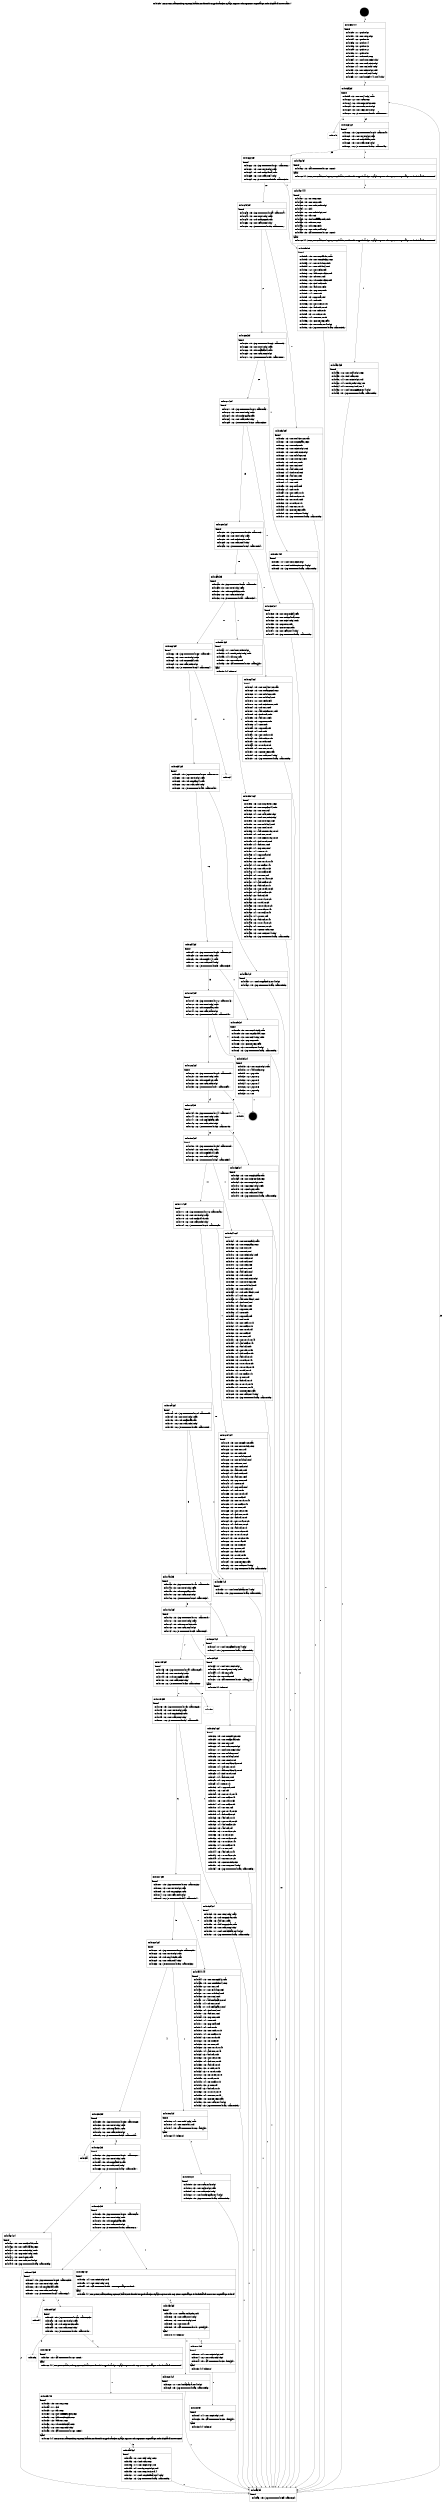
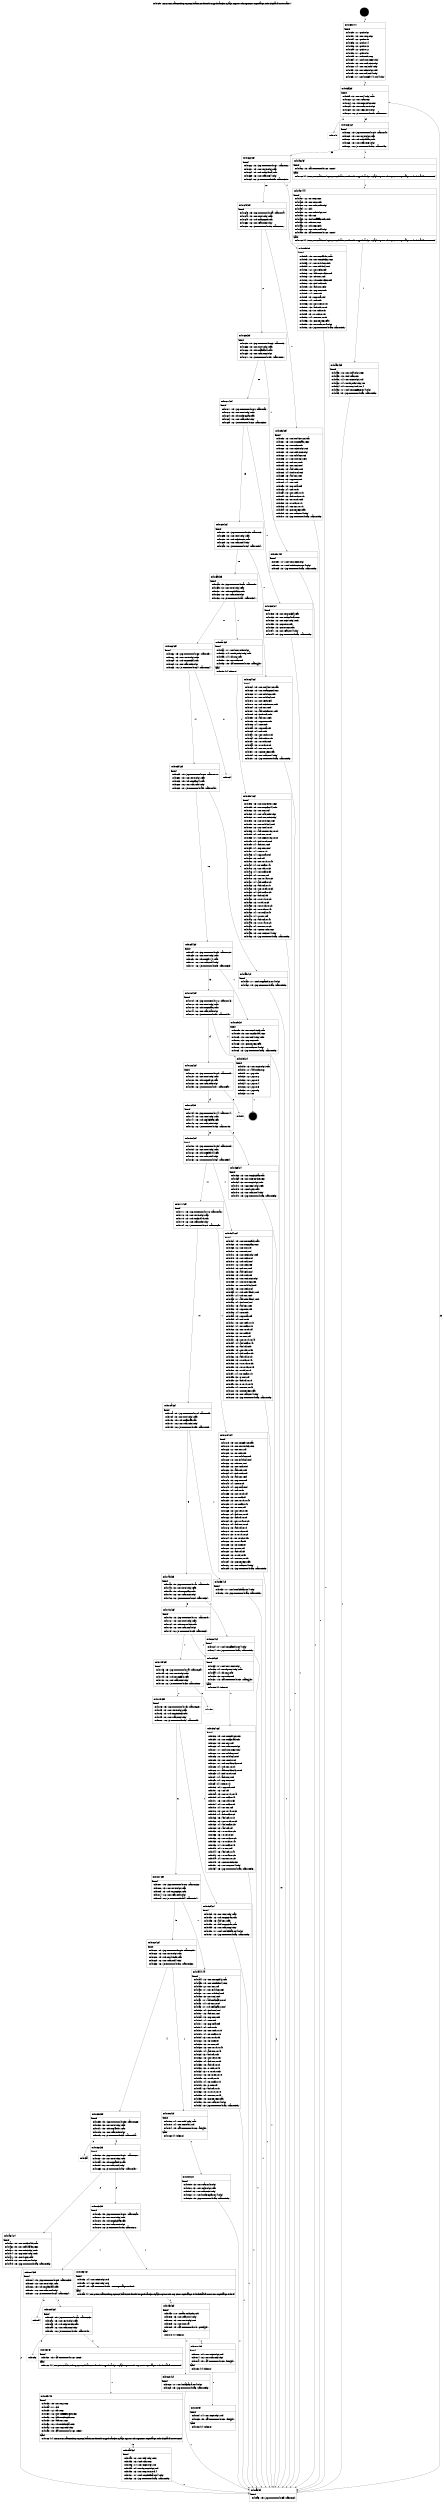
edge "0x401771 [25]" -> "0x401d59 [12]": now "0x401771 [25]" -> "0x40178a [25]"
